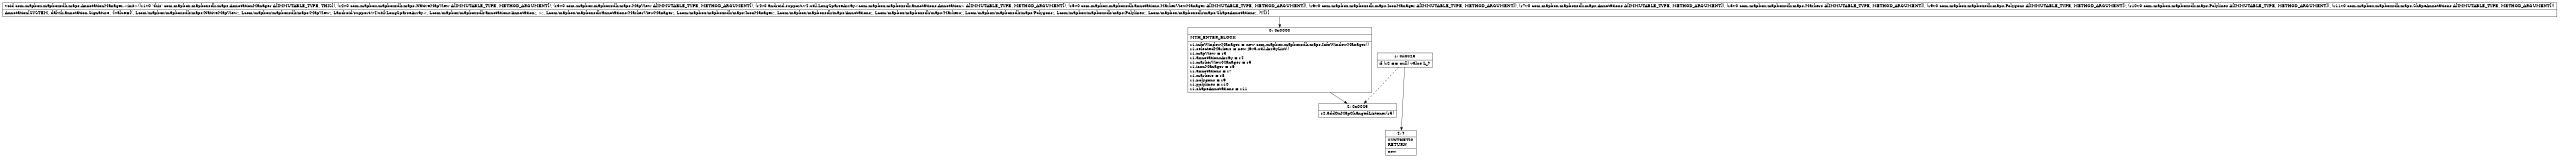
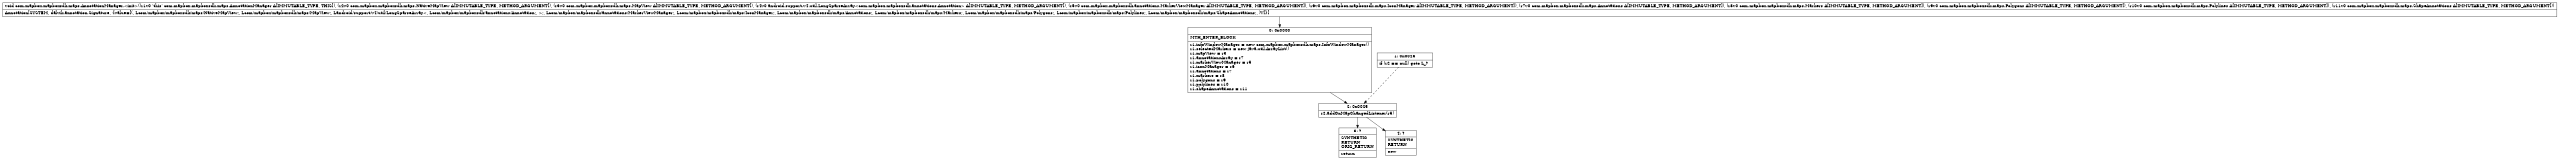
node "0: 0x0000": text "r1.annotationsArray = r4" -> "r1.annotationsArray = r7"
node "1: 0x0023": text "if (r2 == null) value L_?" -> "if (r2 == null) goto L_?"
edge "1: 0x0023" -> "4: ?": now "2: 0x0025" -> "4: ?"
node "3: ?": added
